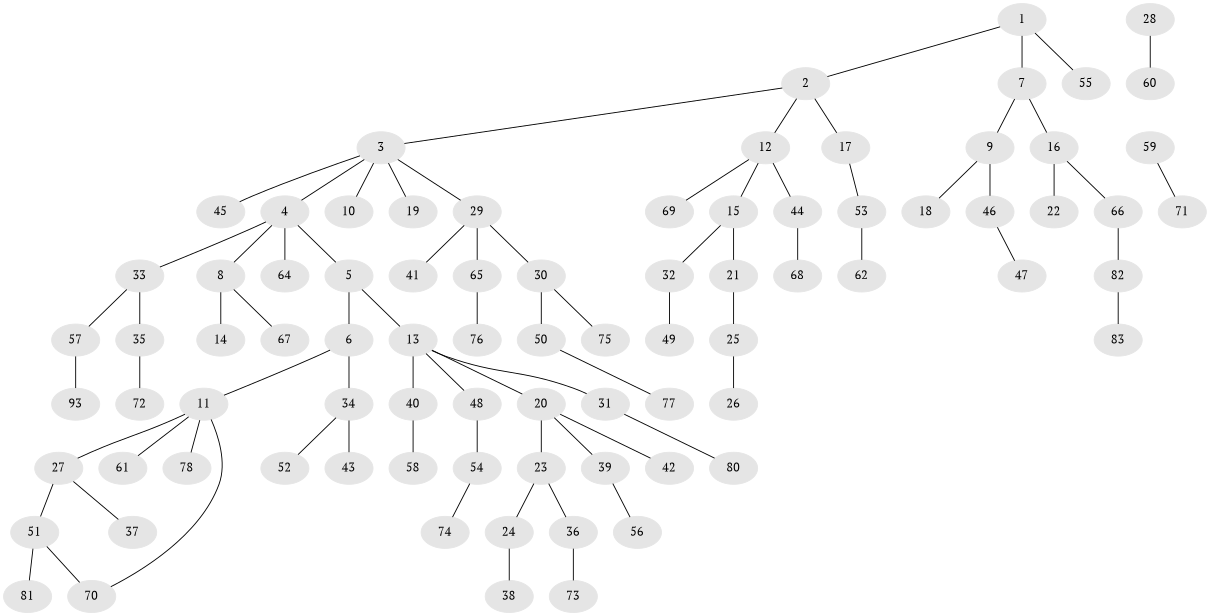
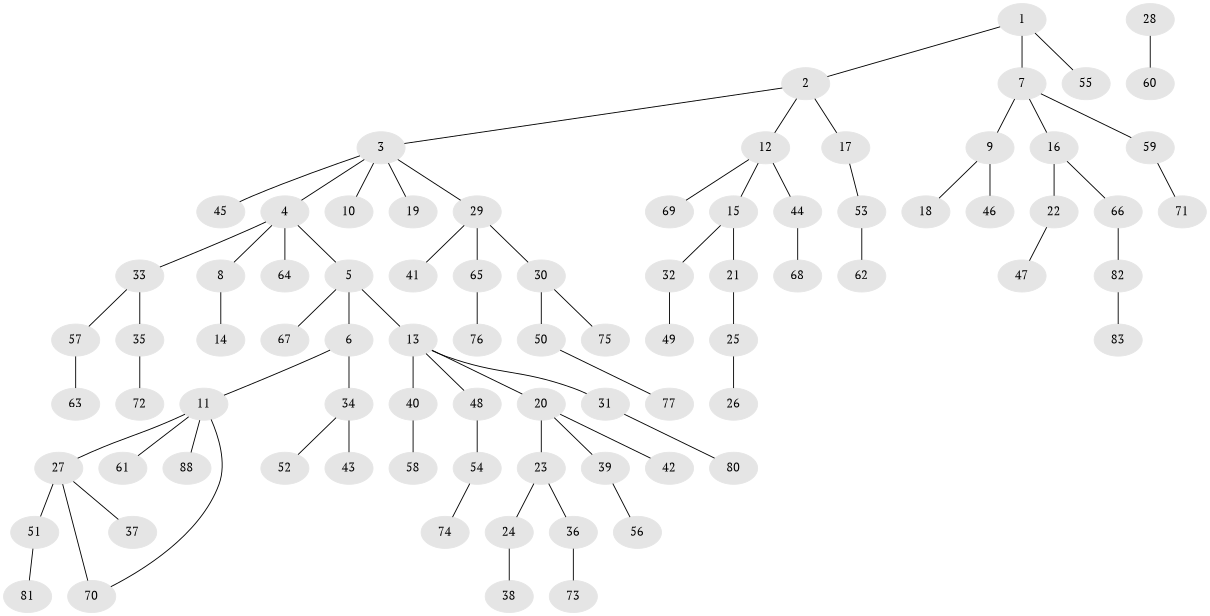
edge "7" -- "59": added
edge "46" -- "47": now "22" -- "47"
edge "8" -- "67": now "5" -- "67"
node "93": label "93" -> "63"
node "78": label "78" -> "88"
edge "51" -- "70": now "27" -- "70"
